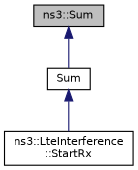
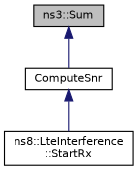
node "Sum": label "Sum" -> "ComputeSnr"
node "ns3::LteInterference ::StartRx": label "ns3::LteInterference ::StartRx" -> "ns8::LteInterference ::StartRx"
